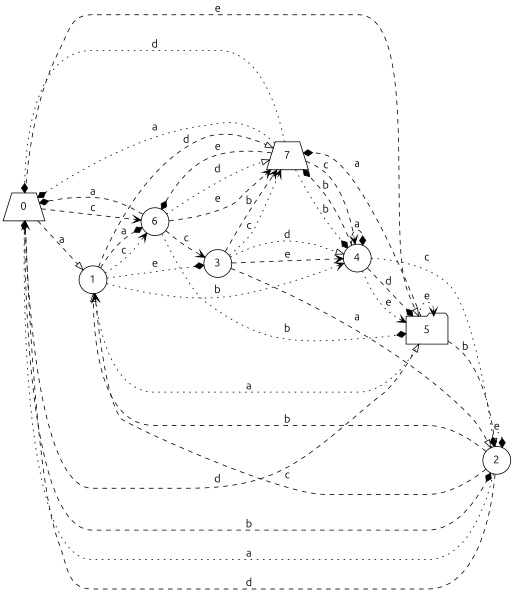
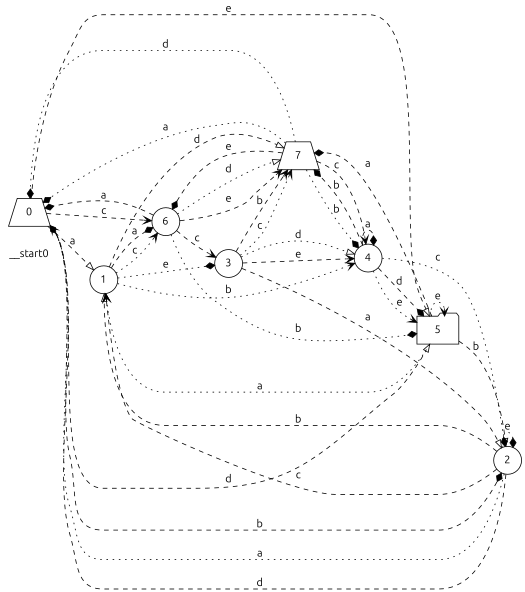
node "__start0": added
